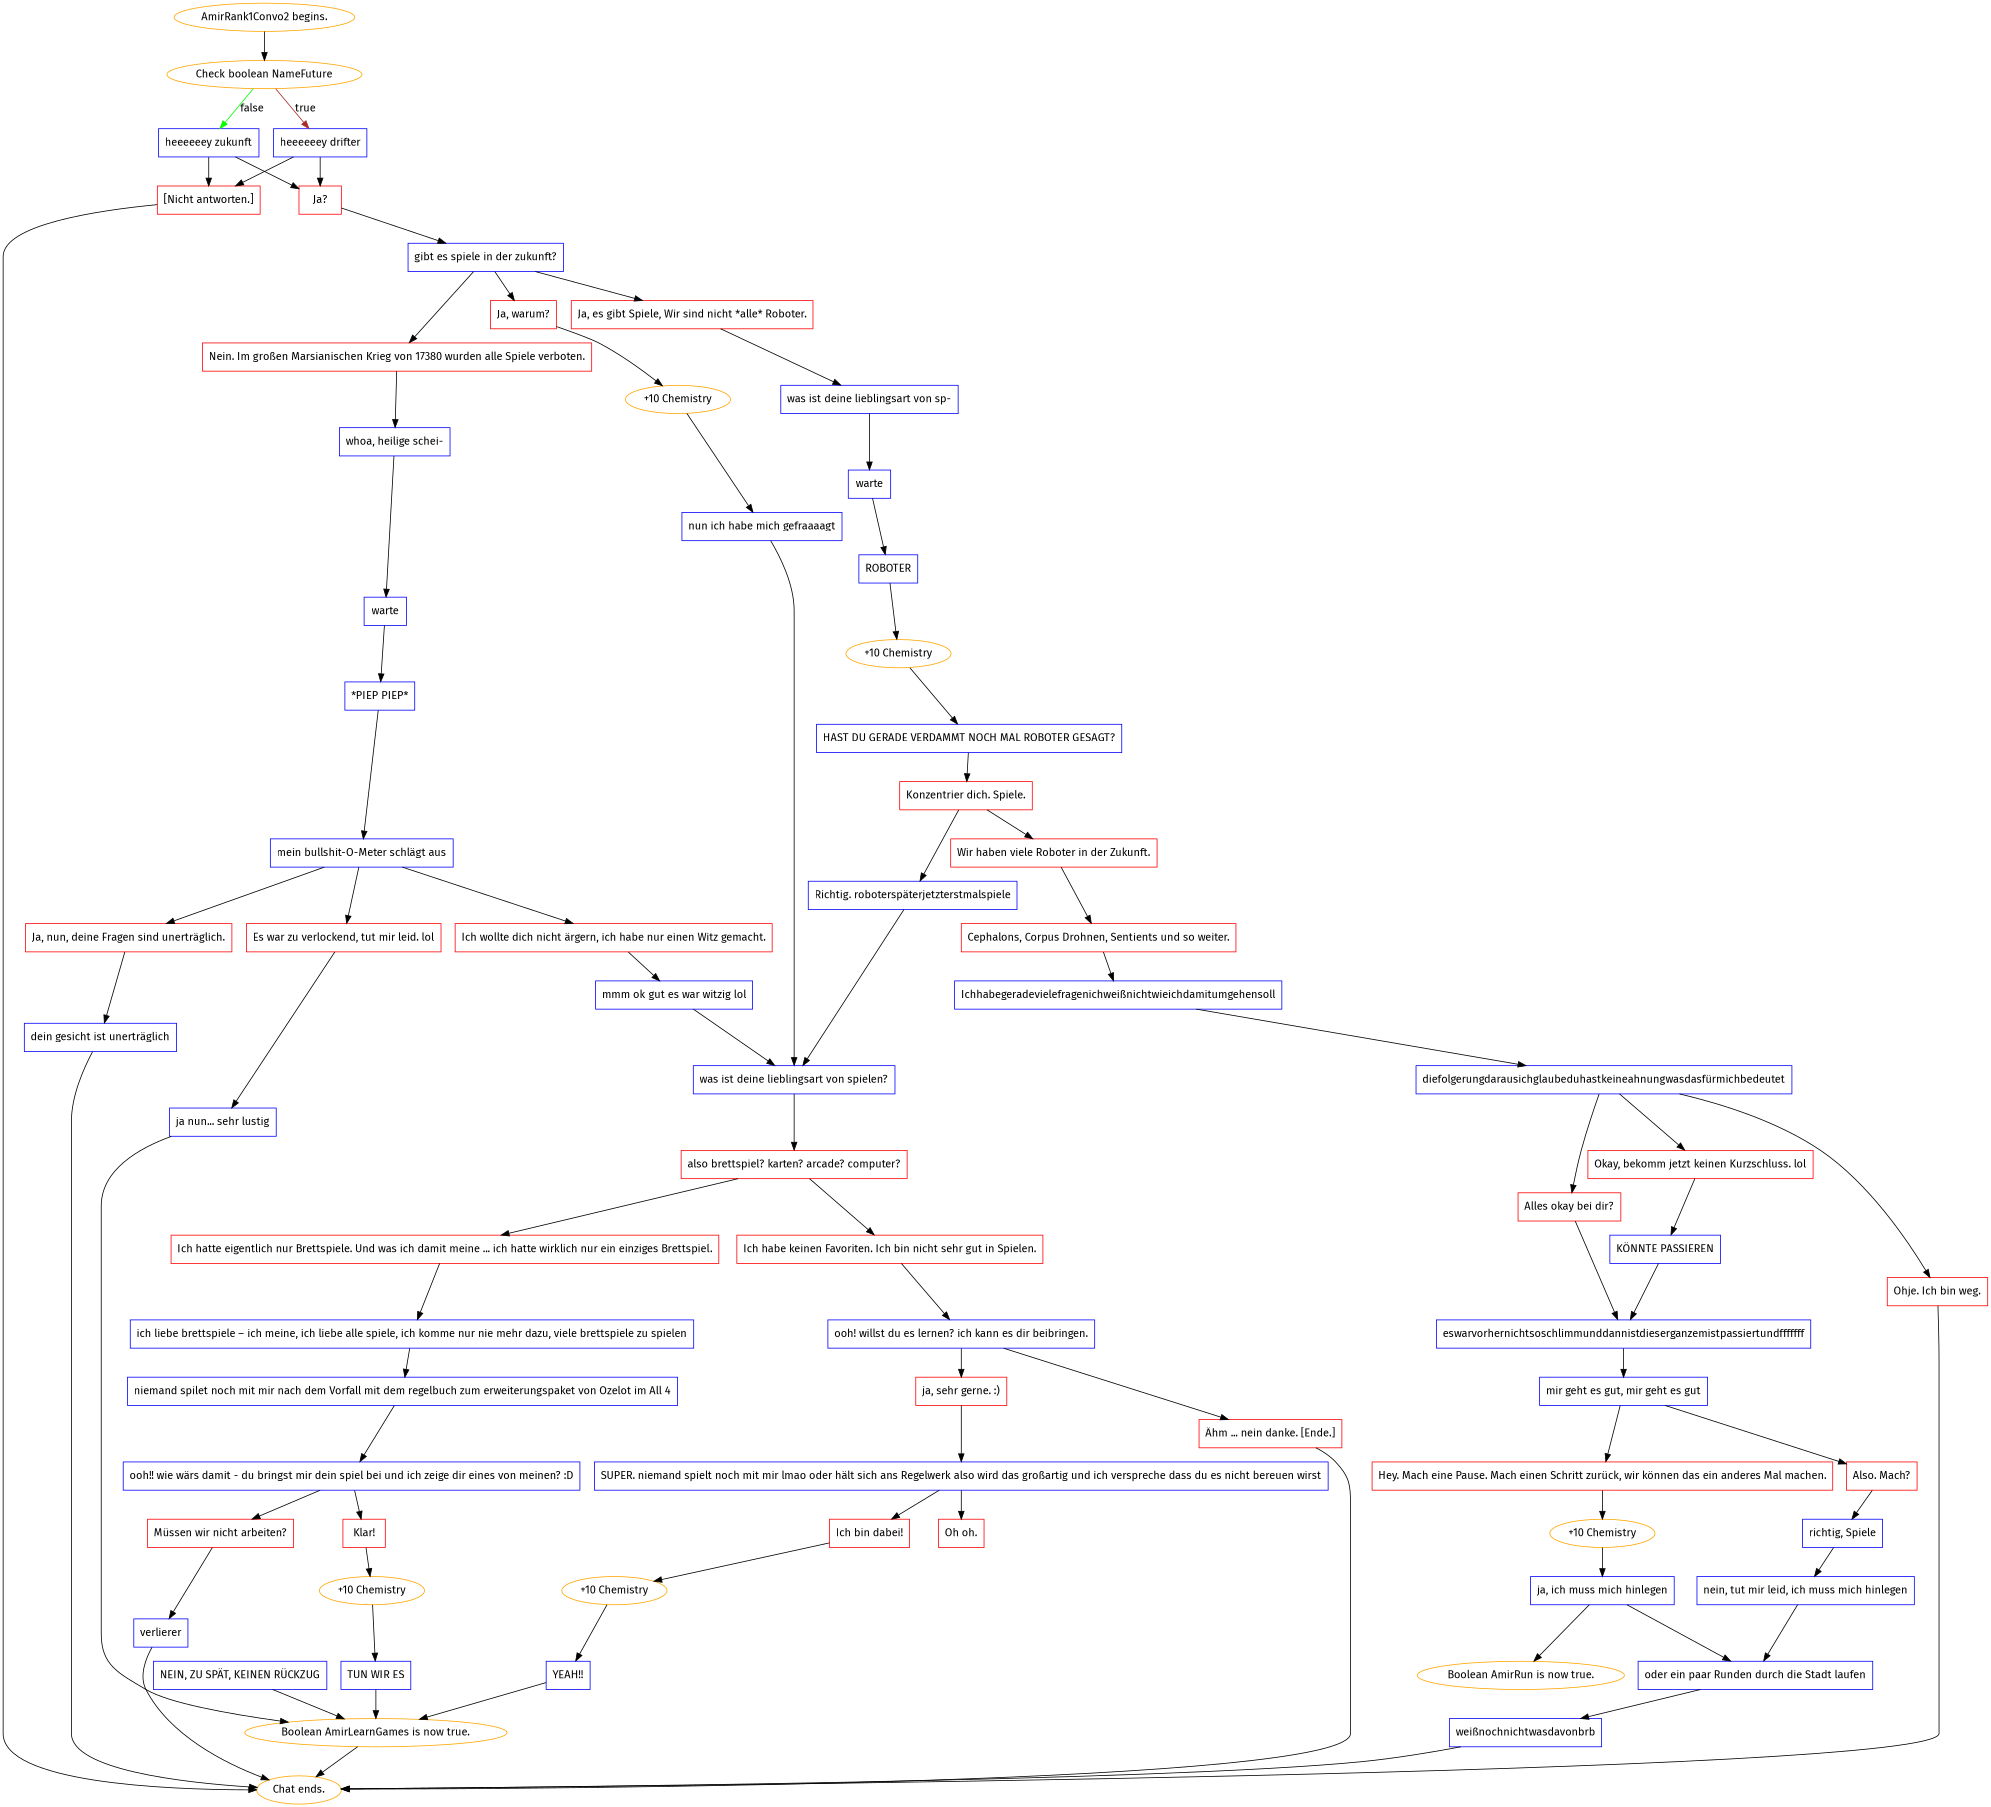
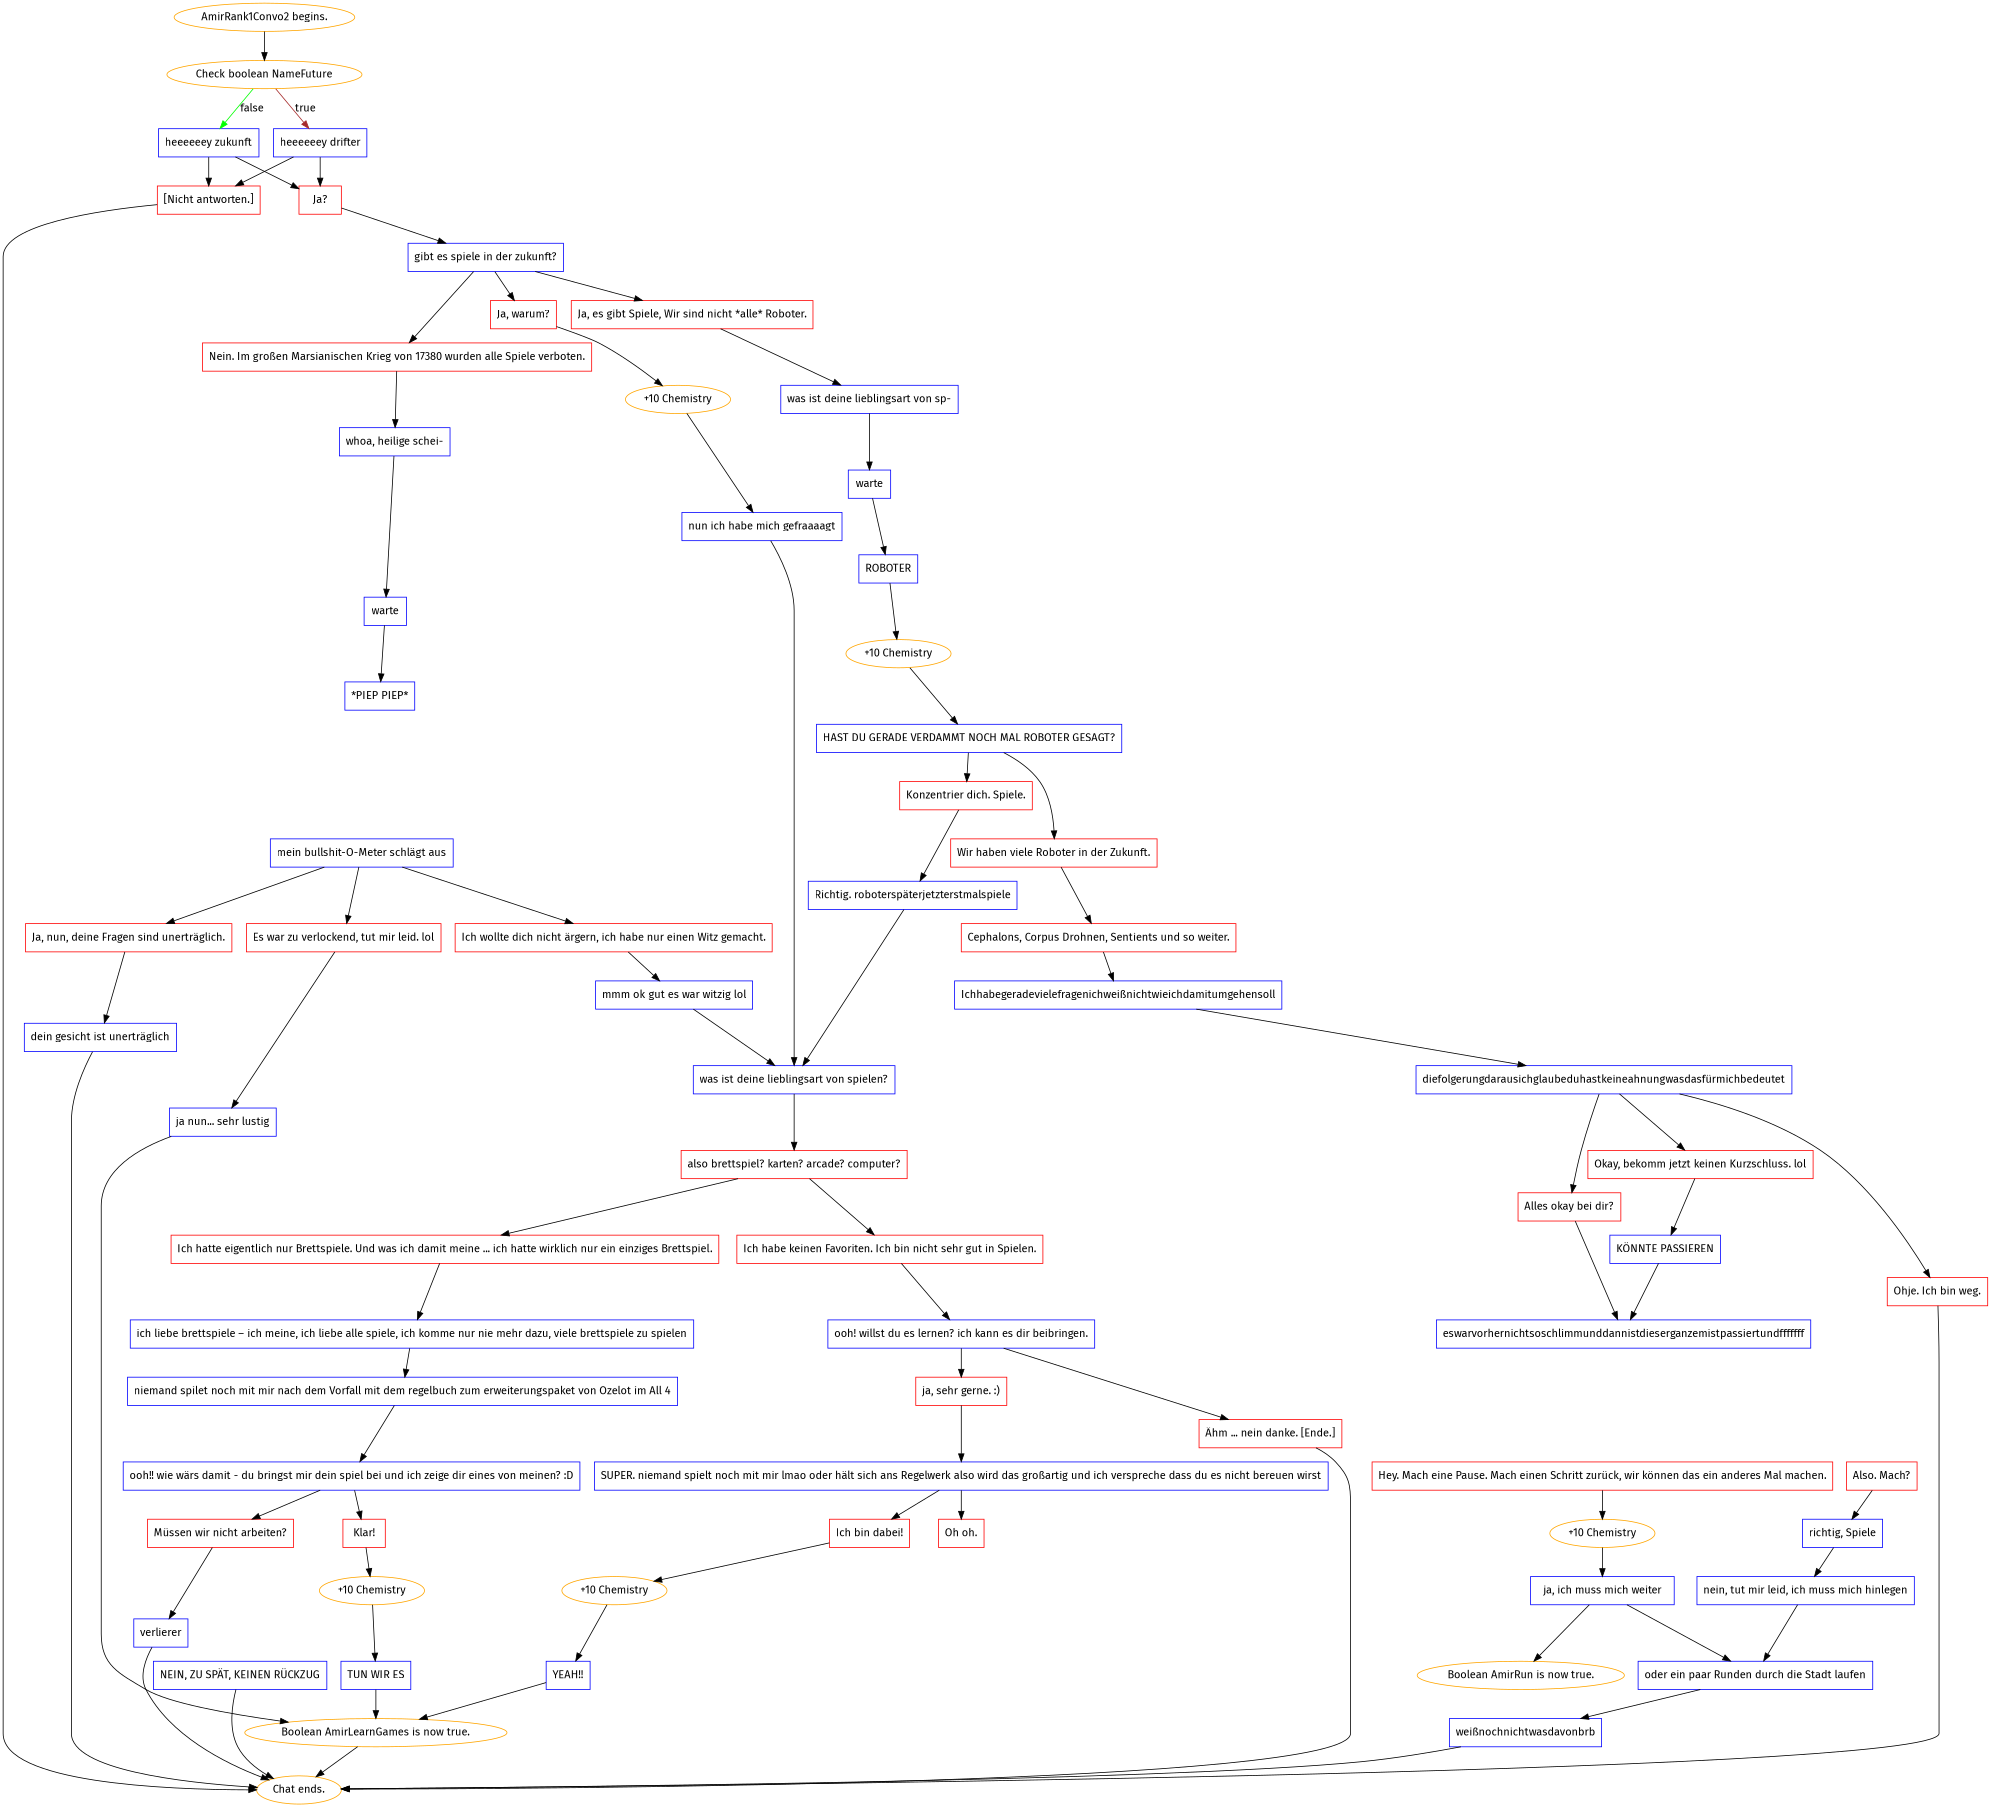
edge "*PIEP PIEP*" -> "mein bullshit-O-Meter schlägt aus": removed
edge "Konzentrier dich. Spiele." -> "Wir haben viele Roboter in der Zukunft.": now "HAST DU GERADE VERDAMMT NOCH MAL ROBOTER GESAGT?" -> "Wir haben viele Roboter in der Zukunft."
node "mir geht es gut, mir geht es gut": removed
node "ja, ich muss mich hinlegen": label "ja, ich muss mich hinlegen" -> "ja, ich muss mich weiter"
edge "NEIN, ZU SPÄT, KEINEN RÜCKZUG" -> "Boolean AmirLearnGames is now true.": now "NEIN, ZU SPÄT, KEINEN RÜCKZUG" -> "Chat ends."
